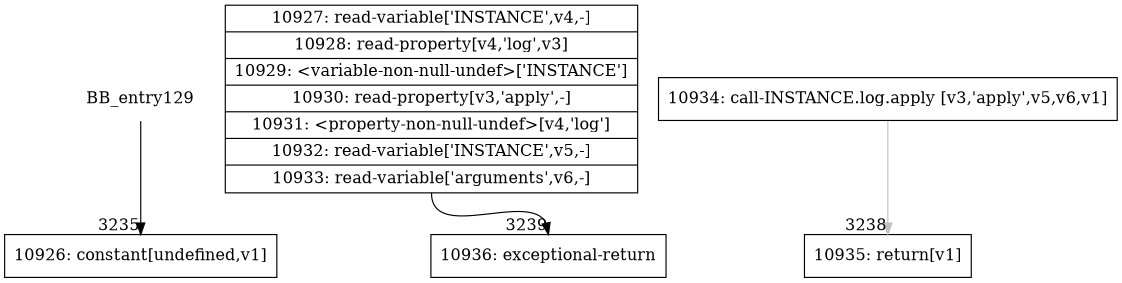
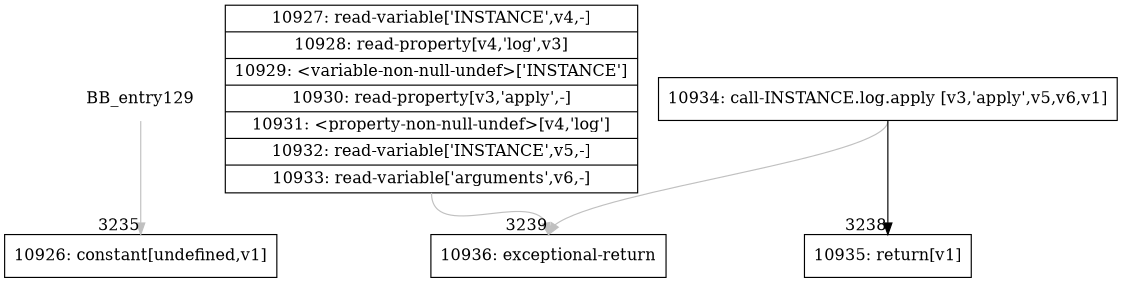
edge "BB_entry129" -> "10926: constant[undefined,v1]": color black -> gray
edge "10934: call-INSTANCE.log.apply [v3,'apply',v5,v6,v1]" -> "10935: return[v1]": color gray -> black
edge "10934: call-INSTANCE.log.apply [v3,'apply',v5,v6,v1]" -> "10936: exceptional-return": added
edge "10927: read-variable['INSTANCE',v4,-]" -> "10936: exceptional-return": color black -> gray
